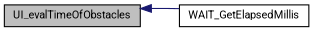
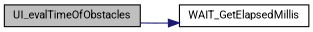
edge "WAIT_GetElapsedMillis" -> "UI_evalTimeOfObstacles": reversed
